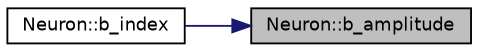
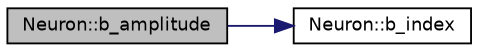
edge "Neuron::b_index" -> "Neuron::b_amplitude": reversed
